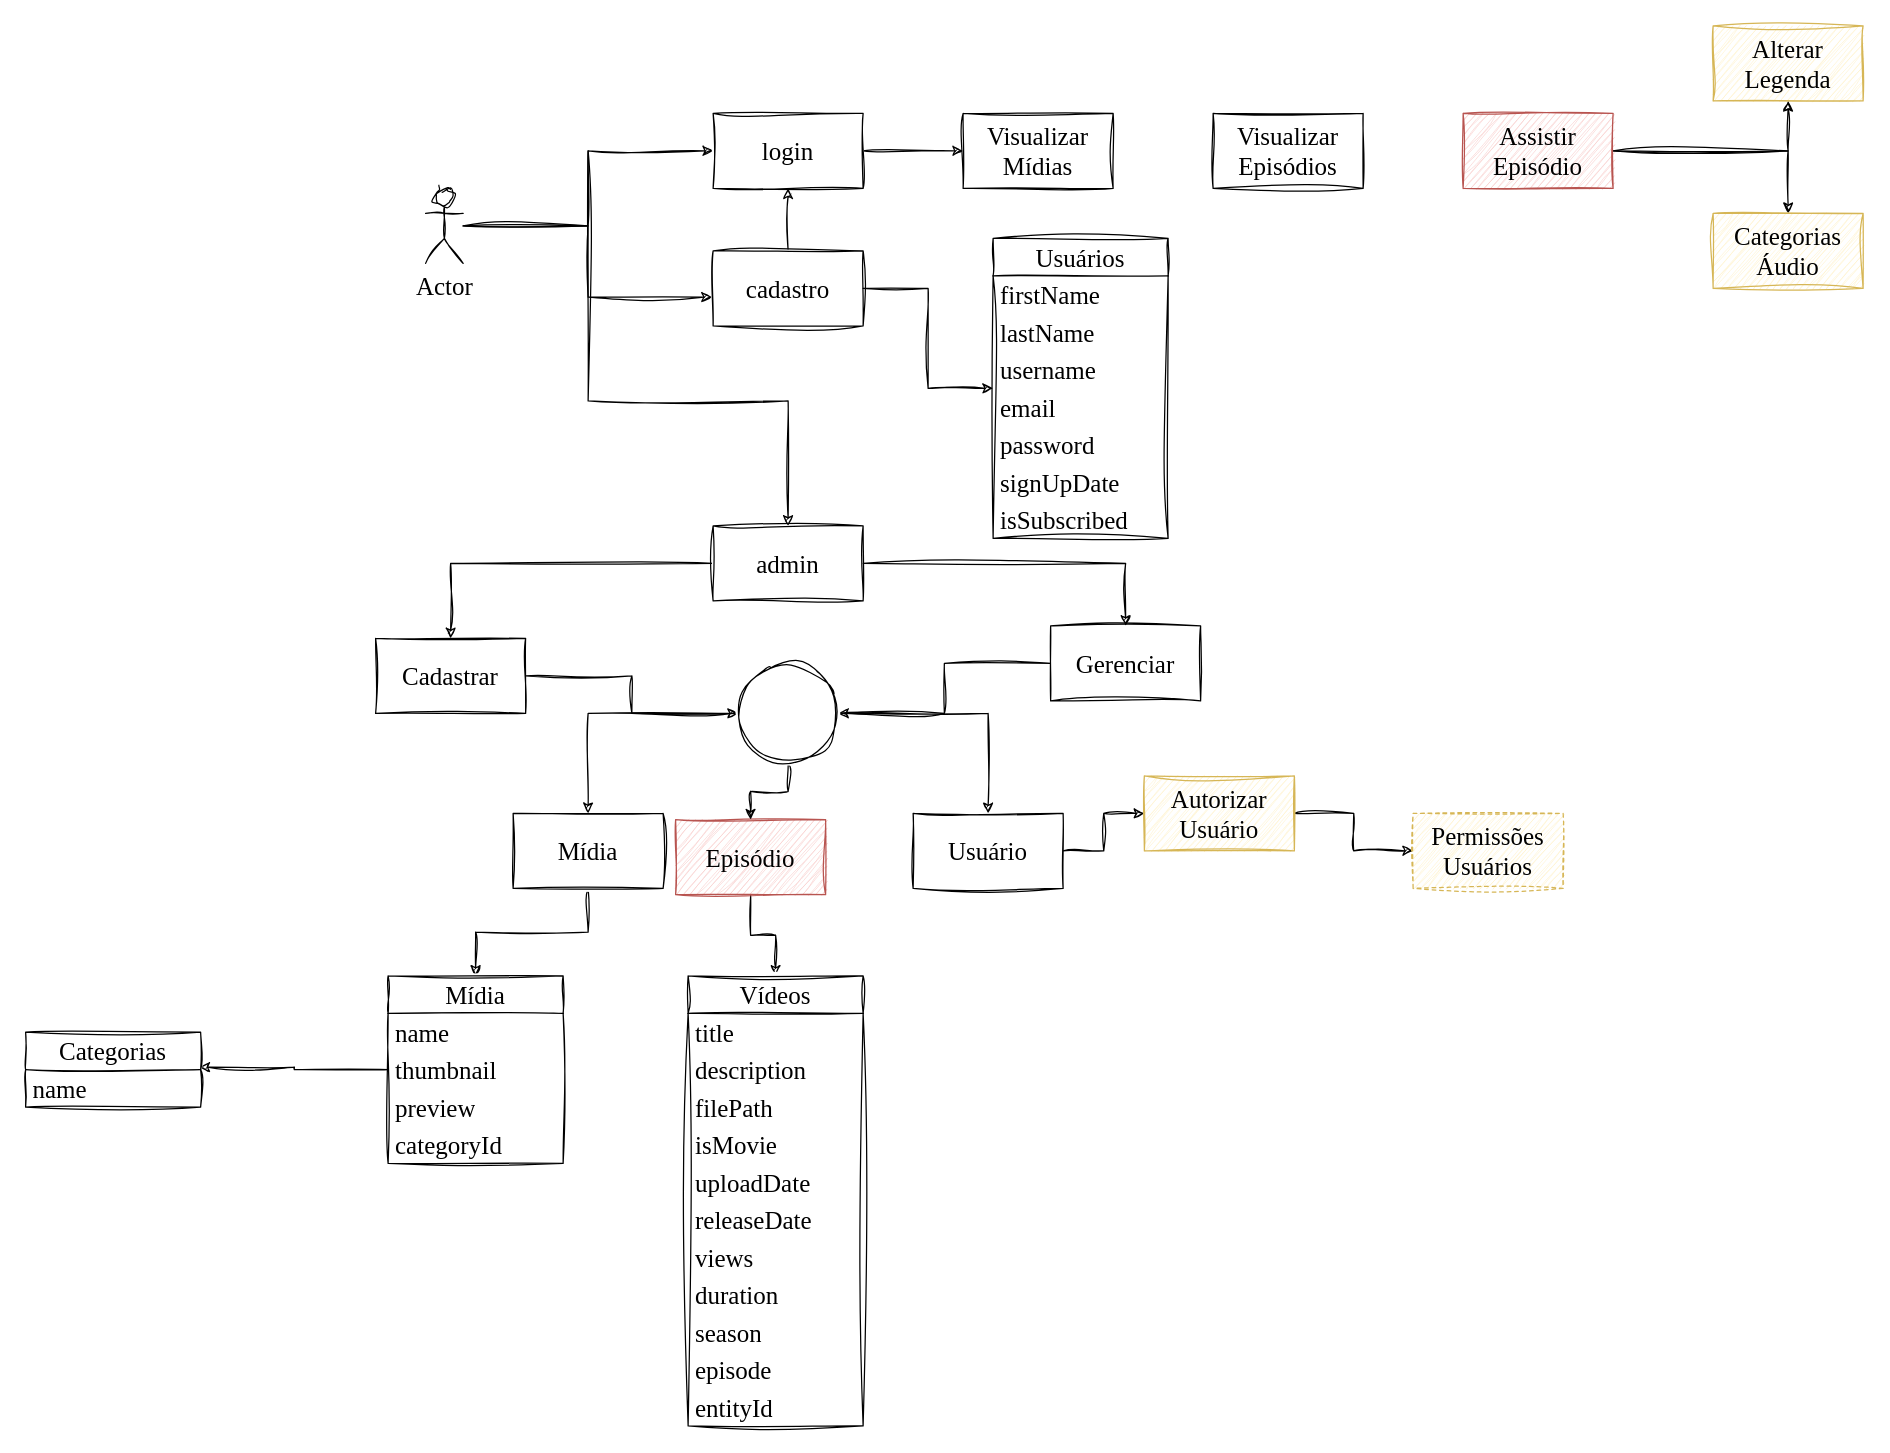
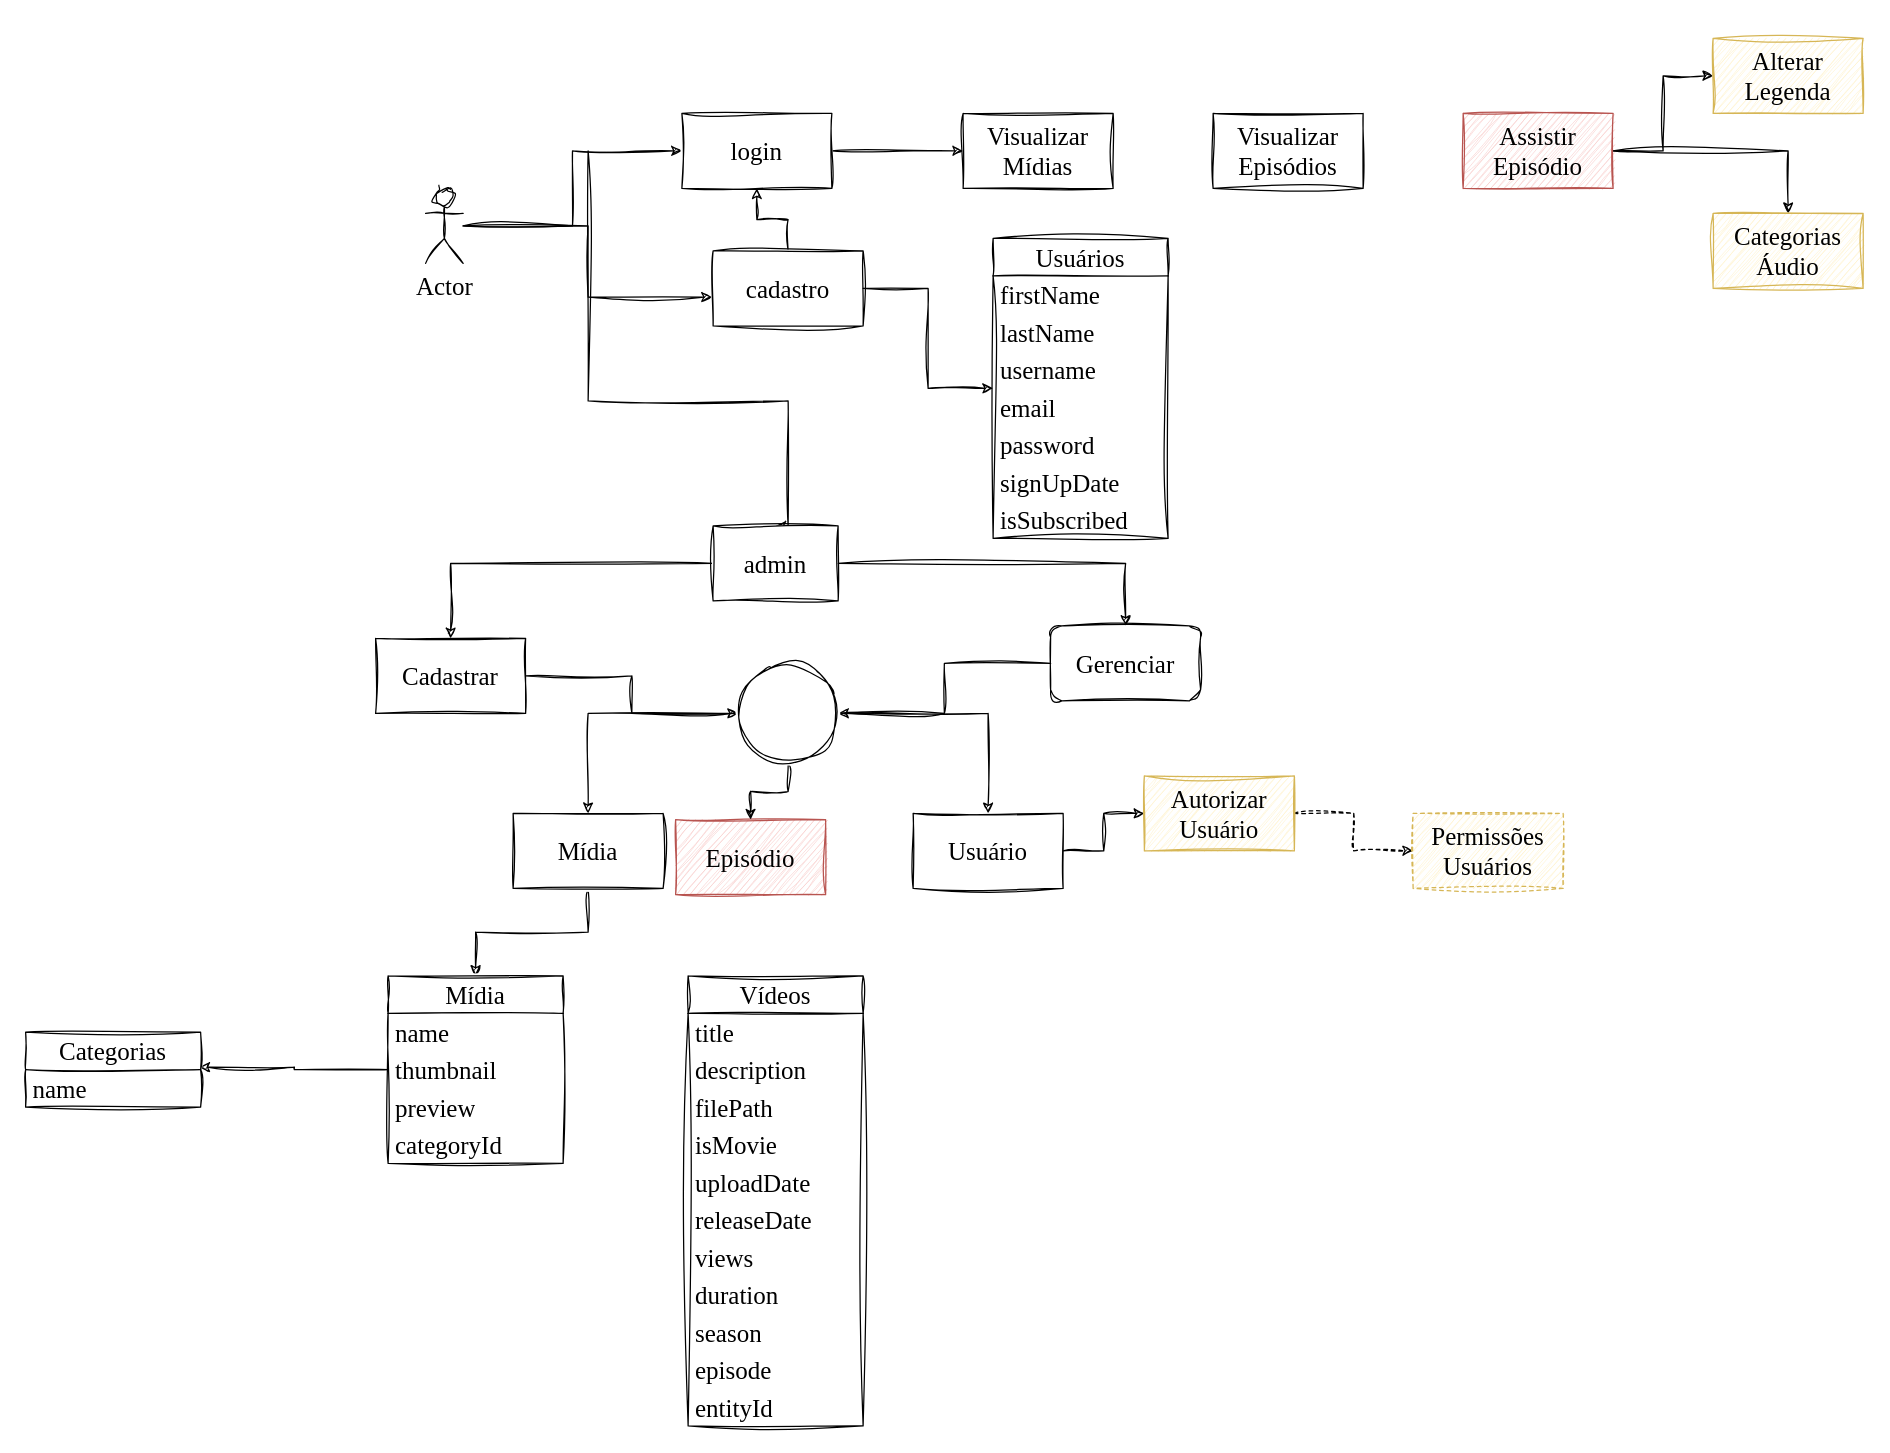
node "Alterar Legenda": moved (1788, 63) -> (1788, 76)
node "login": moved (788, 151) -> (757, 151)
node "admin": size 150x75 -> 125x75
node "Gerenciar": shape rectangle -> rounded rectangle
edge "Autorizar Usuário" -> "Permissões Usuários": style solid -> dashed
edge "Episódio" -> "Vídeos": removed
